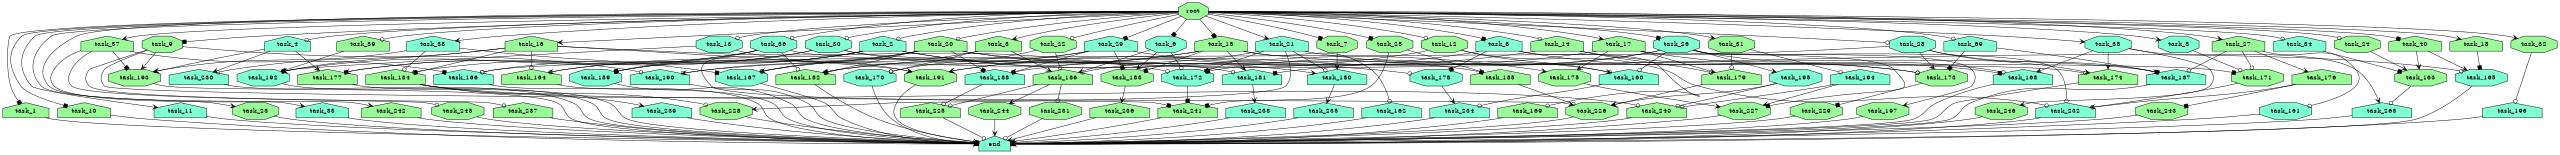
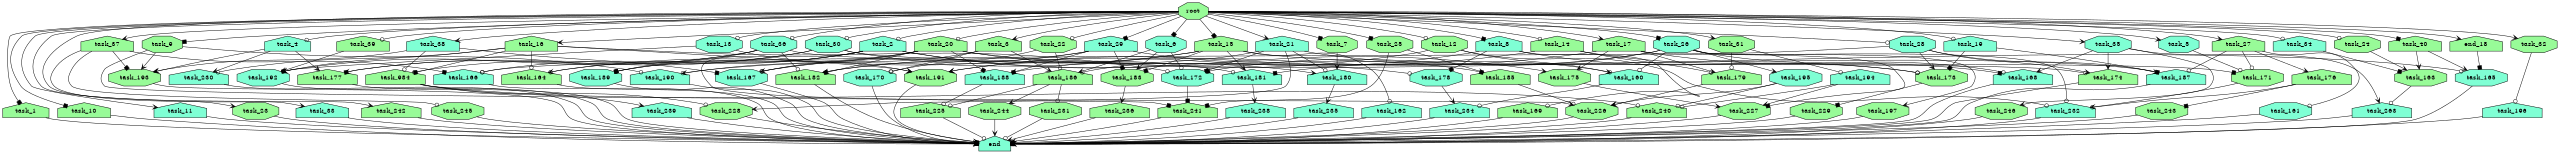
node "task_69": label "task_69" -> "task_19"
node "task_18": label "task_18" -> "end_18"
node "task_184": label "task_184" -> "task_984"
node "task_237": removed
